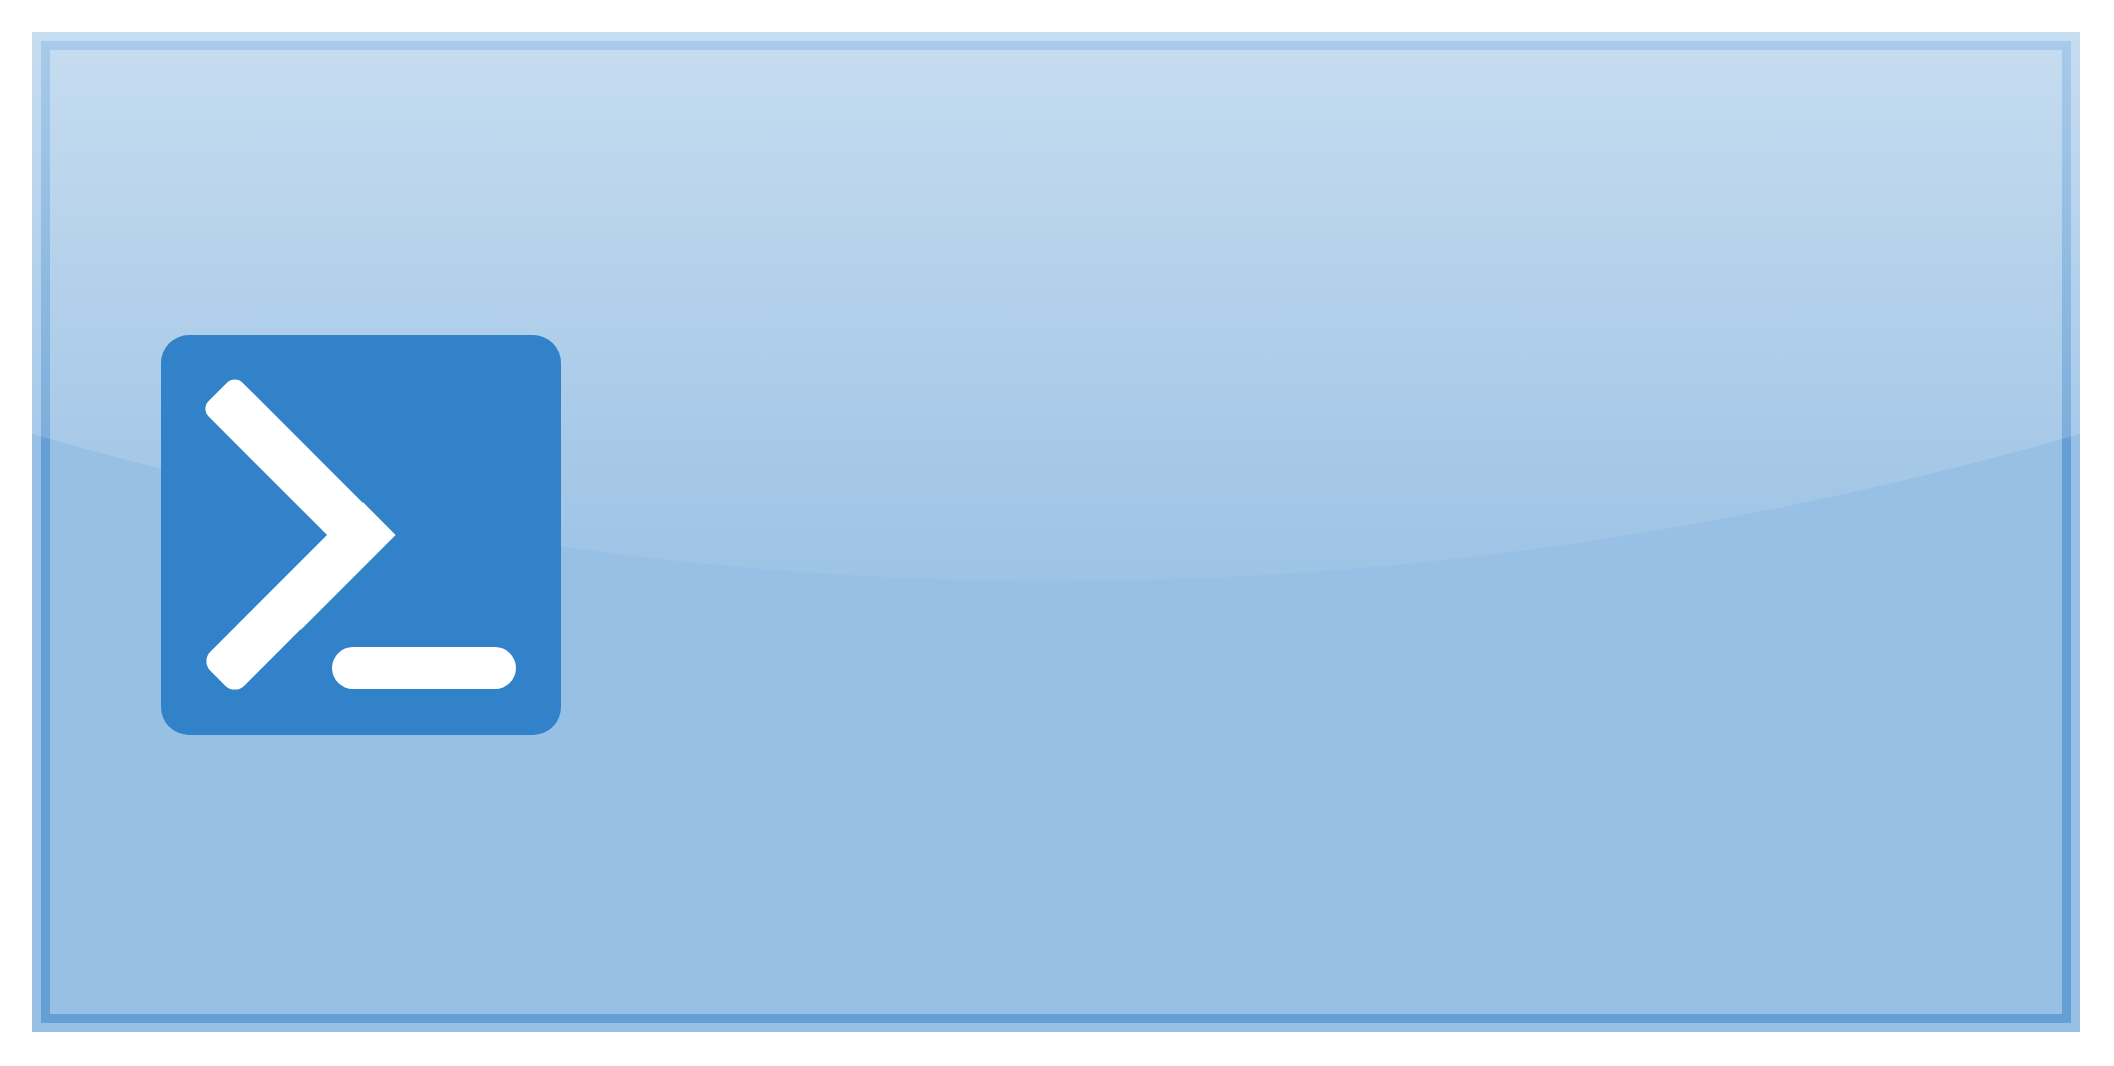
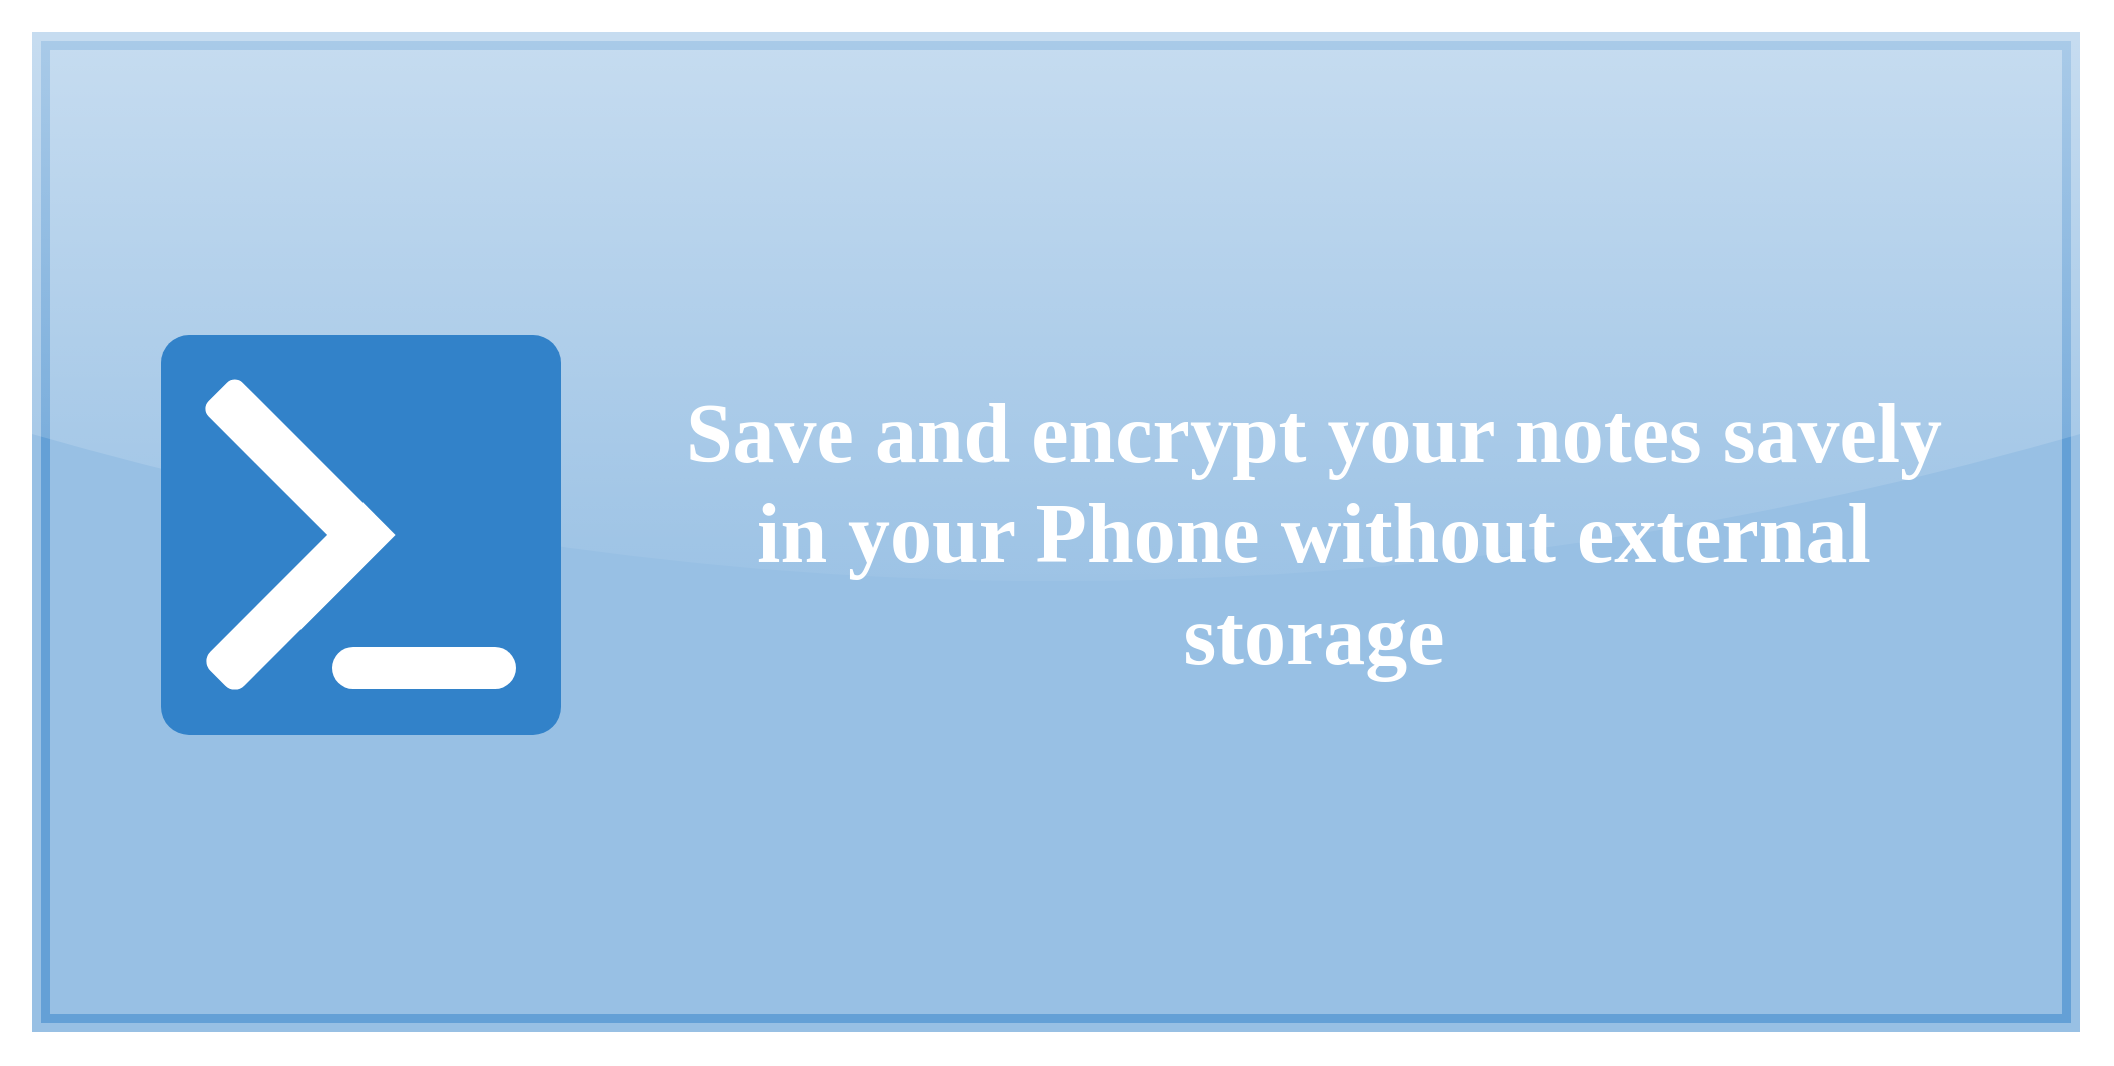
node "Save and encrypt your notes savely in your Phone without external storage": added
